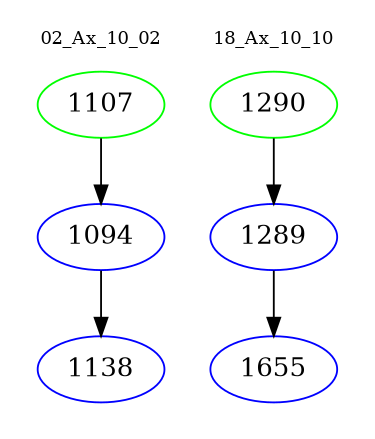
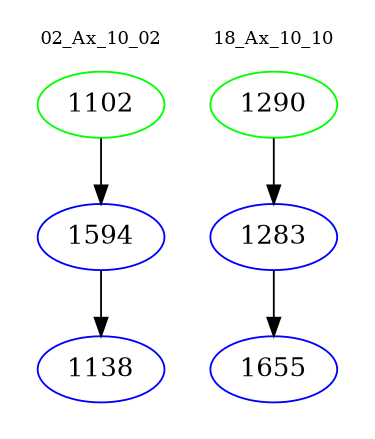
node "1107": label "1107" -> "1102"
node "1094": label "1094" -> "1594"
node "1289": label "1289" -> "1283"
